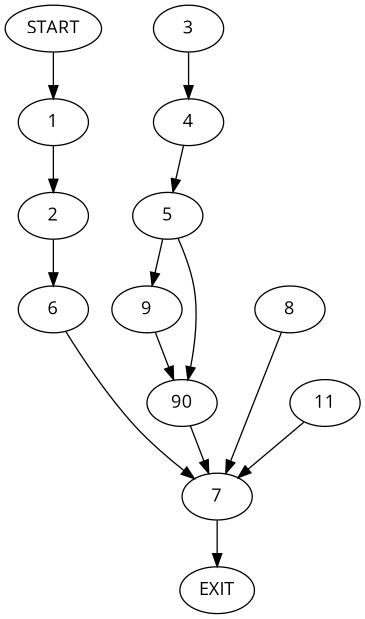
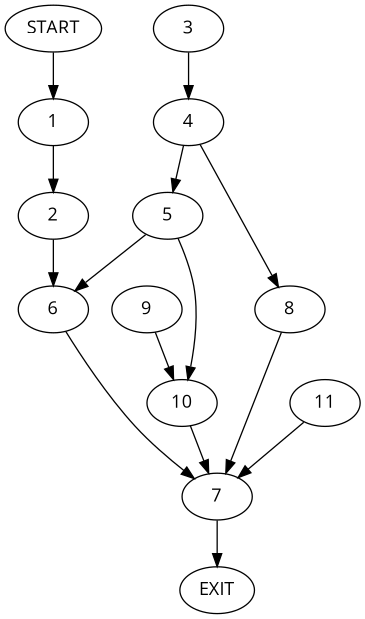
edge "4" -> "8": added
edge "5" -> "9": now "5" -> "6"
node "90": label "90" -> "10"
